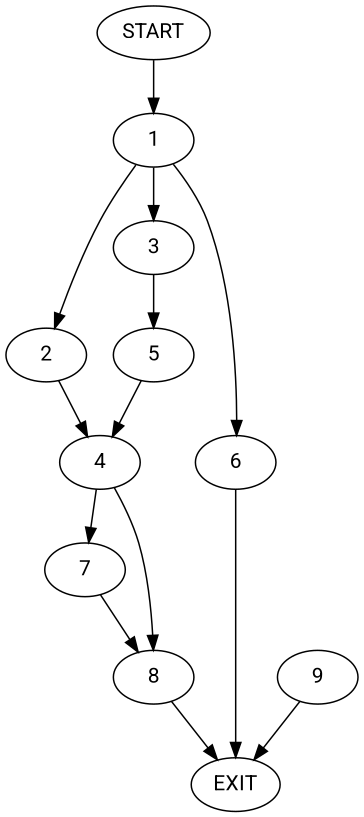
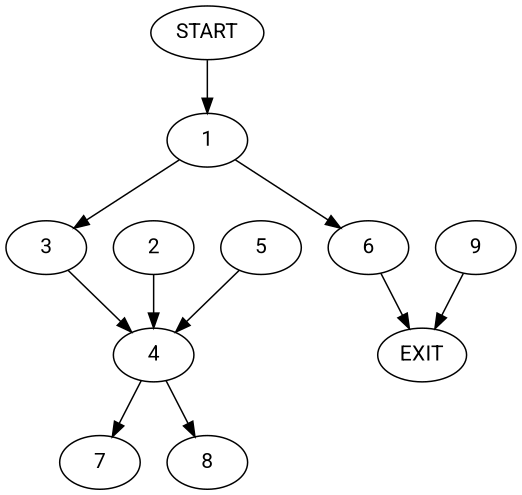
edge "1" -> "2": removed
edge "3" -> "5": now "3" -> "4"
edge "7" -> "8": removed
edge "8" -> "EXIT": removed
